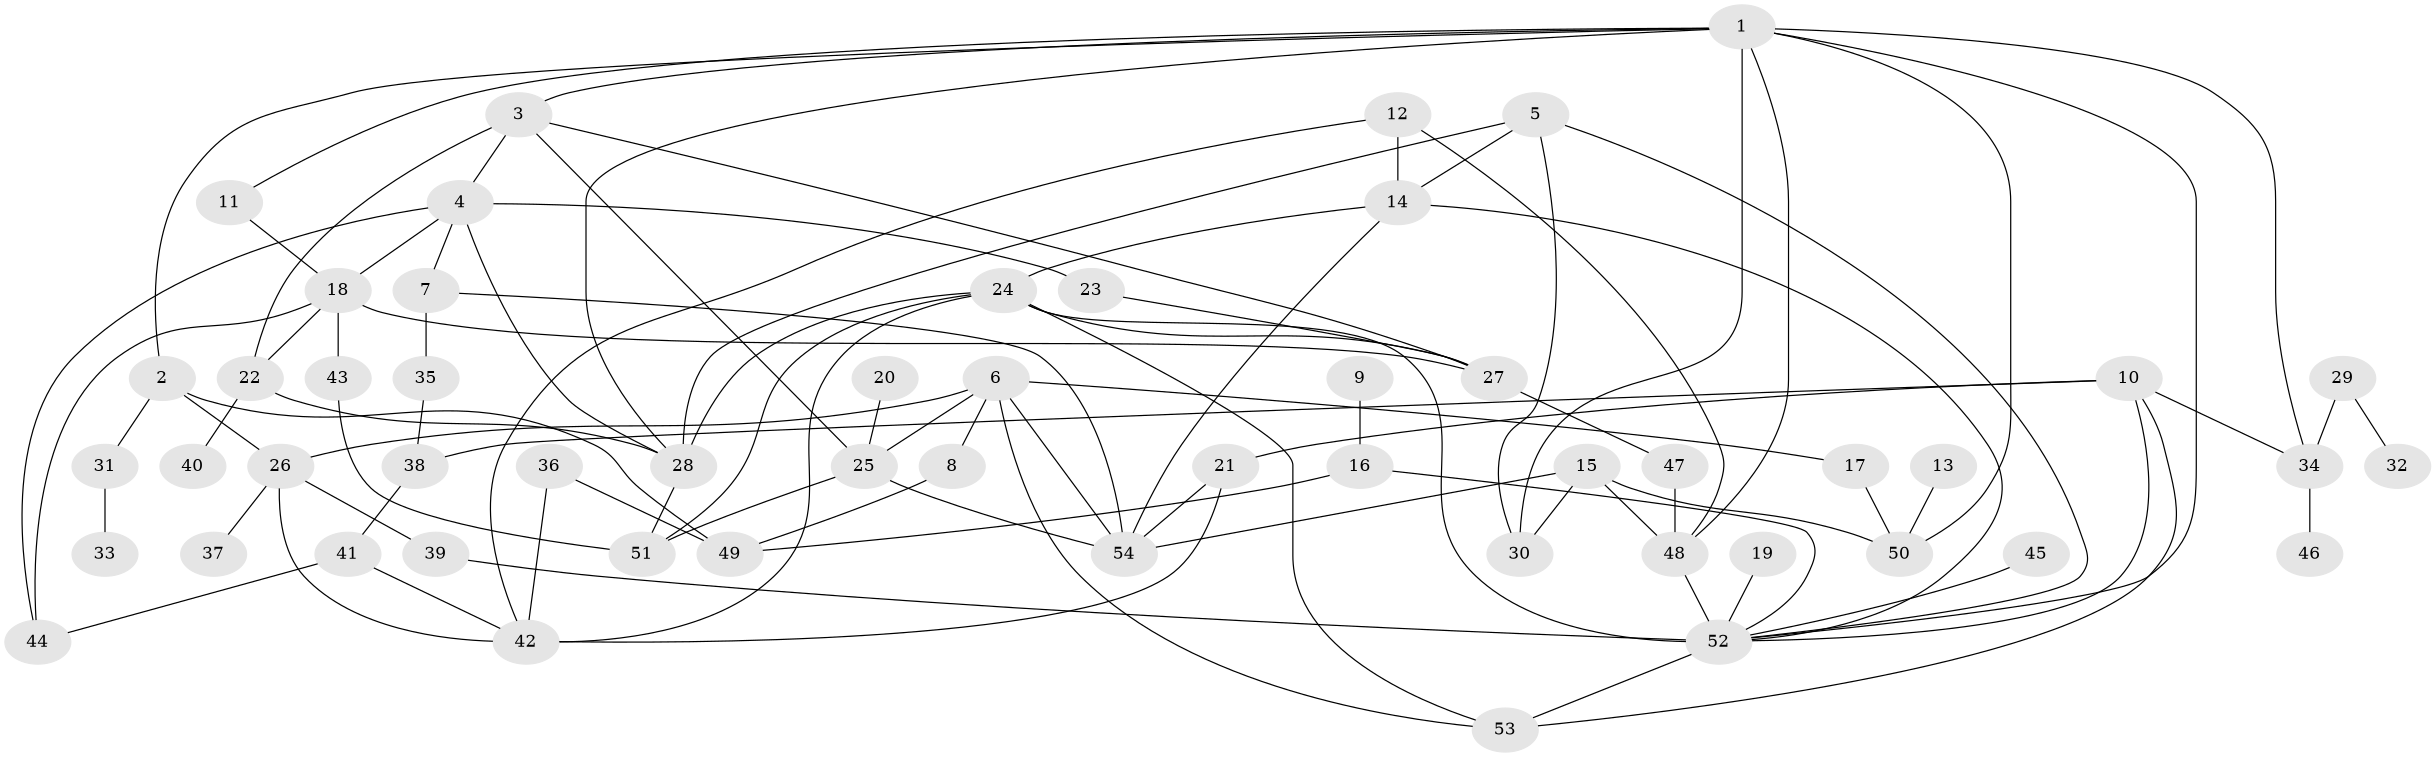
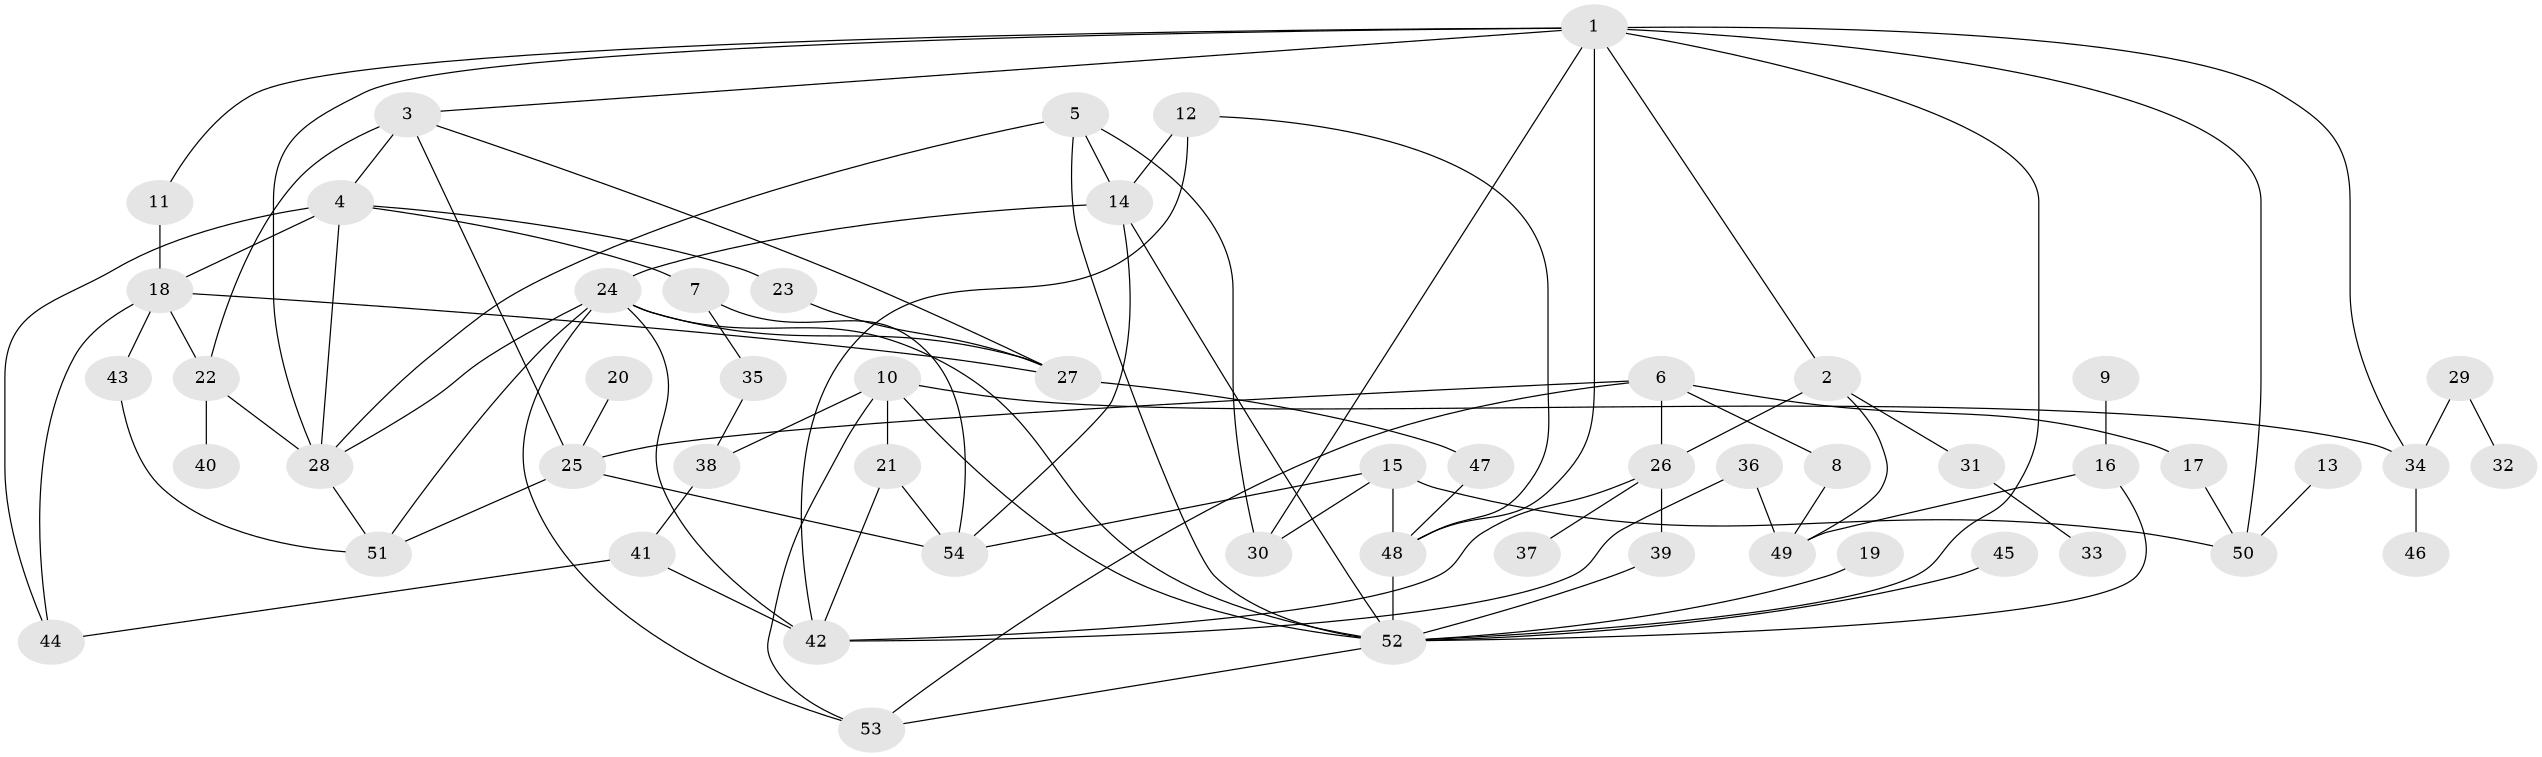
edge "6" -- "54": removed
